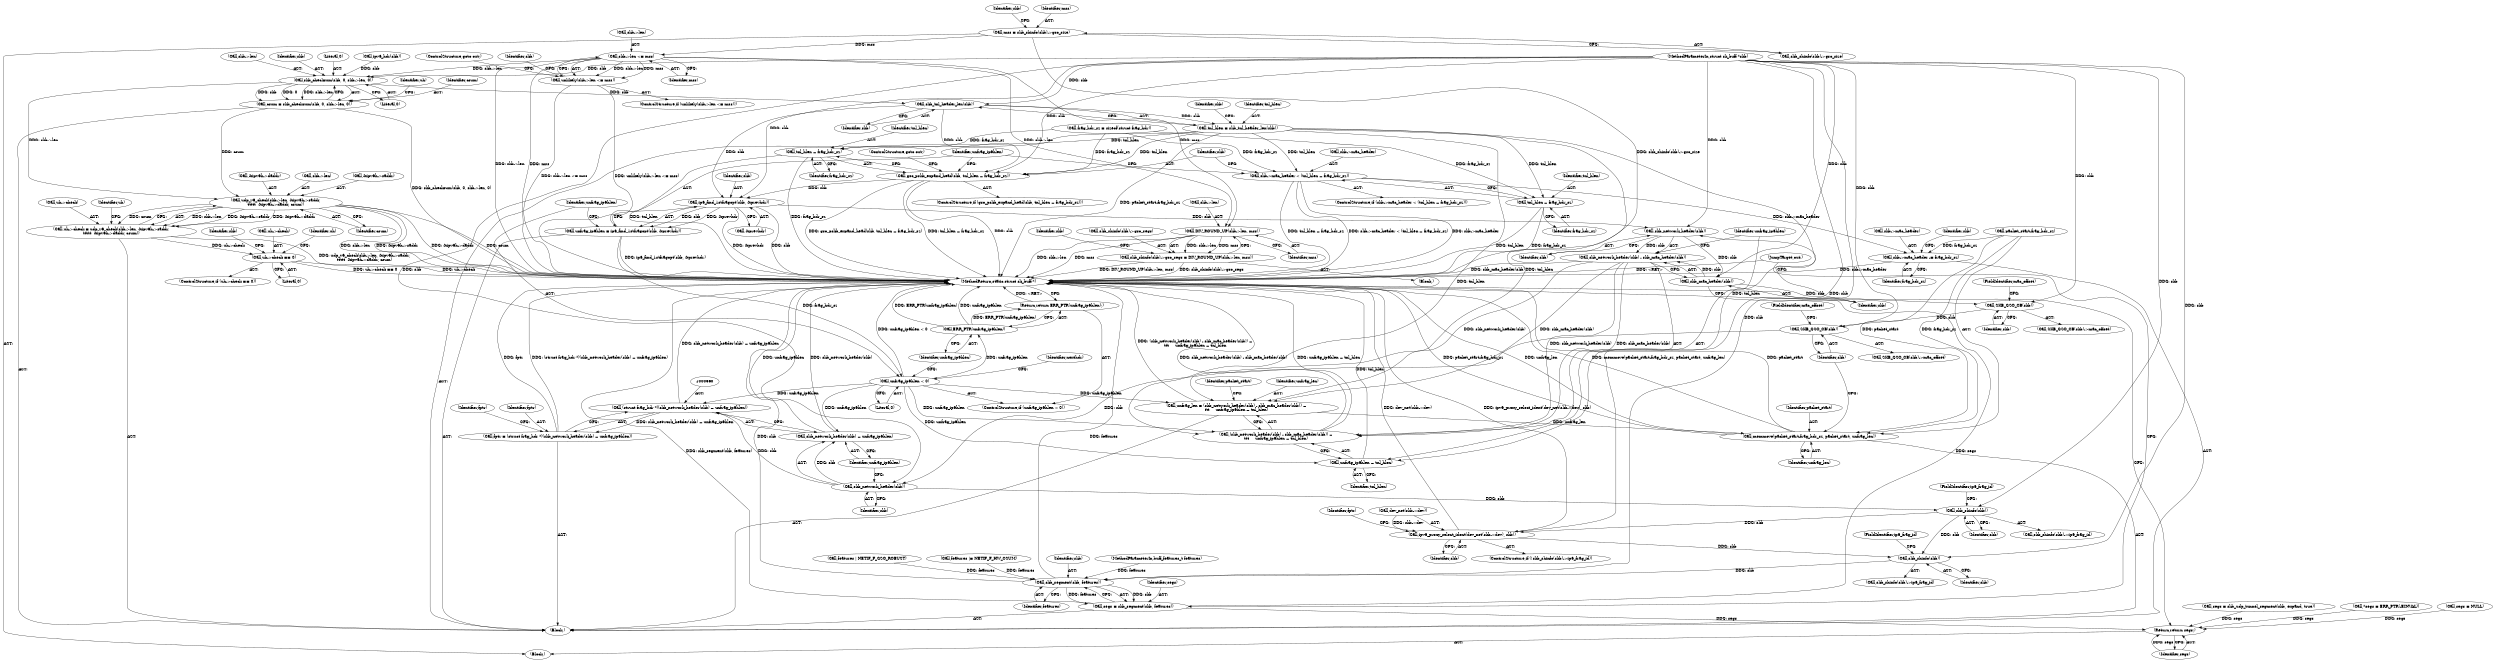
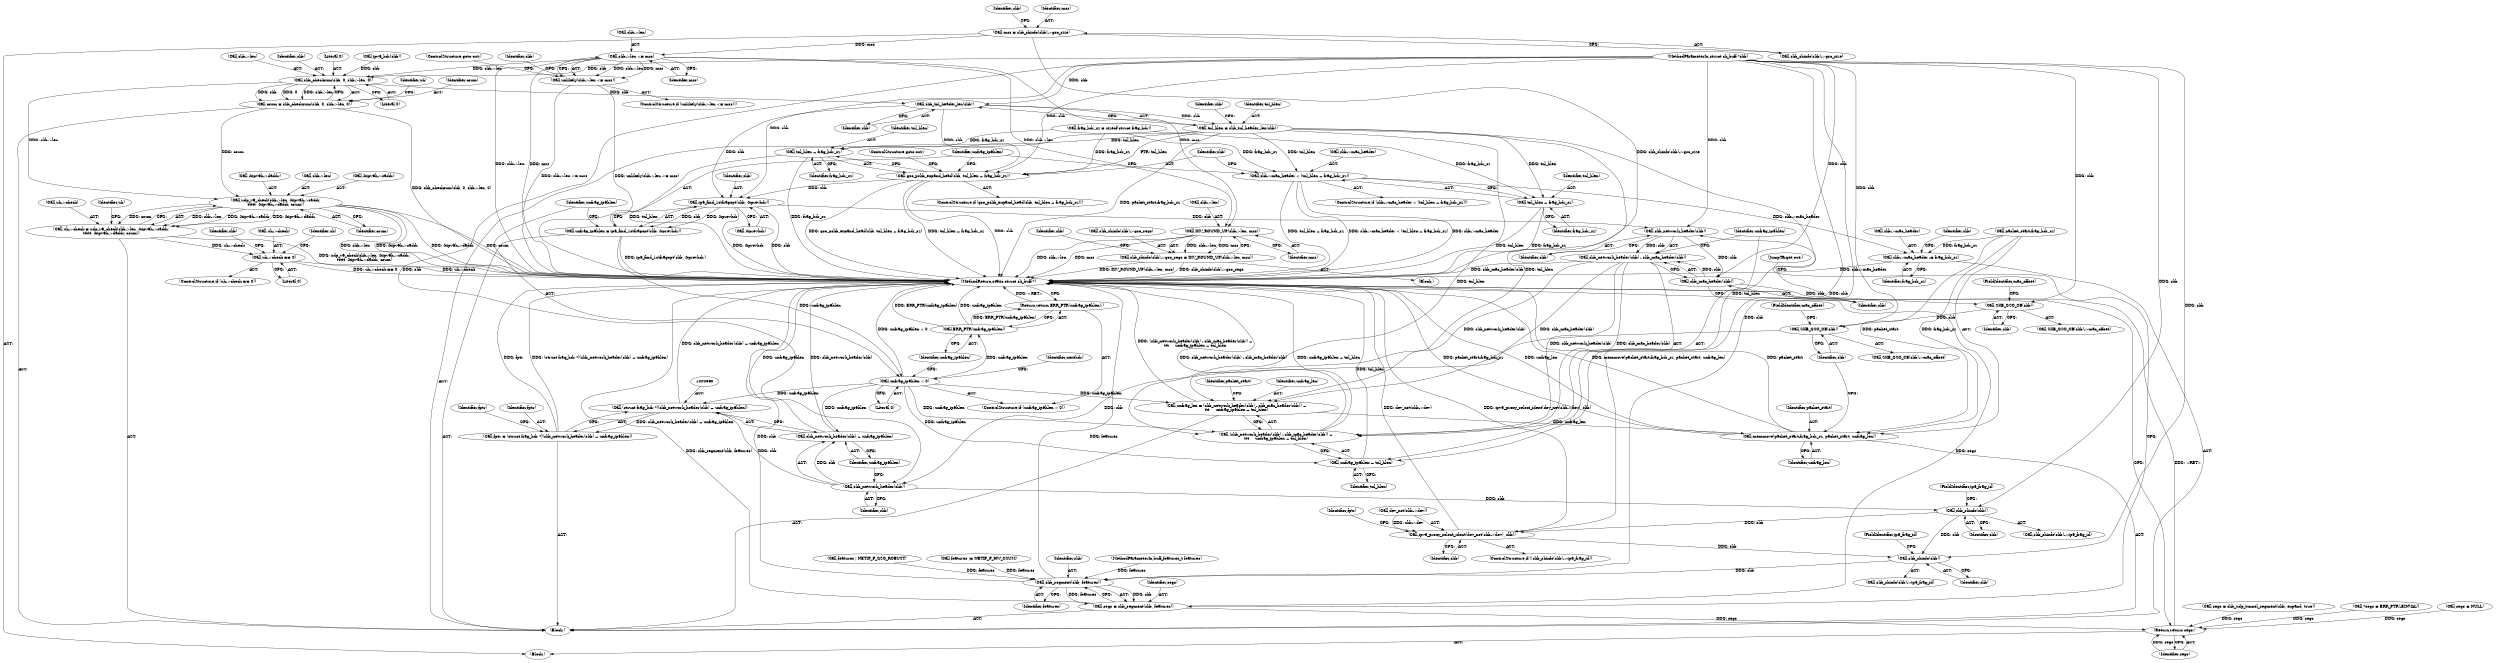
edge "(Call,tnl_hlen = skb_tnl_header_len(skb))" -> "(Call,gso_pskb_expand_head(skb, tnl_hlen + frag_hdr_sz))": label "DDG: tnl_hlen" -> "PTR: tnl_hlen"
edge "(JumpTarget,out:)" -> "(MethodReturn,static struct sk_buff *)": now "(Return,return segs;)" -> "(MethodReturn,static struct sk_buff *)"
edge "(Call,unfrag_ip6hlen = ip6_find_1stfragopt(skb, &prevhdr))" -> "(Call,unfrag_ip6hlen < 0)": label "DDG: frag_hdr_sz" -> "DDG: unfrag_ip6hlen"
